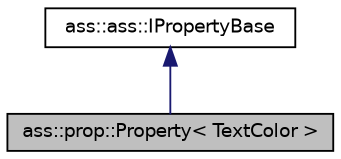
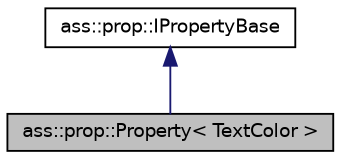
node "ass::ass::IPropertyBase": label "ass::ass::IPropertyBase" -> "ass::prop::IPropertyBase"
